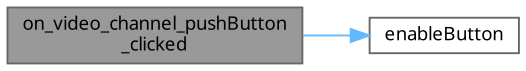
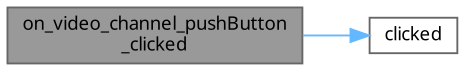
node "enableButton": label "enableButton" -> "clicked"
